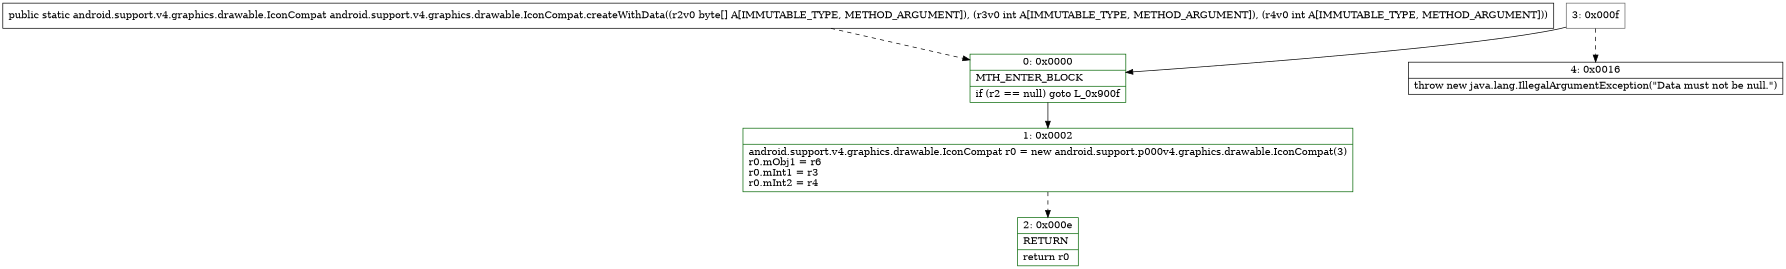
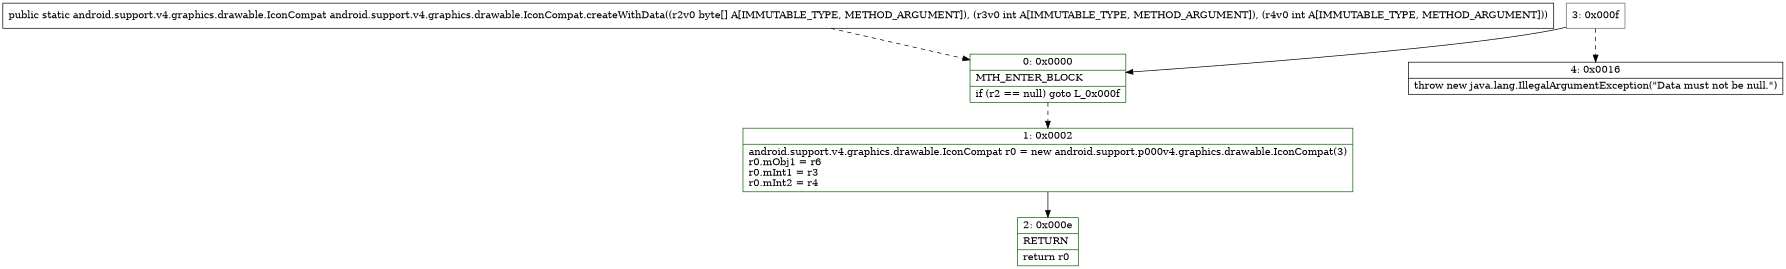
node "0: 0x0000": text "if (r2 == null) goto L_0x900f" -> "if (r2 == null) goto L_0x000f"
edge "0: 0x0000" -> "1: 0x0002": style solid -> dashed
edge "1: 0x0002" -> "2: 0x000e": style dashed -> solid
